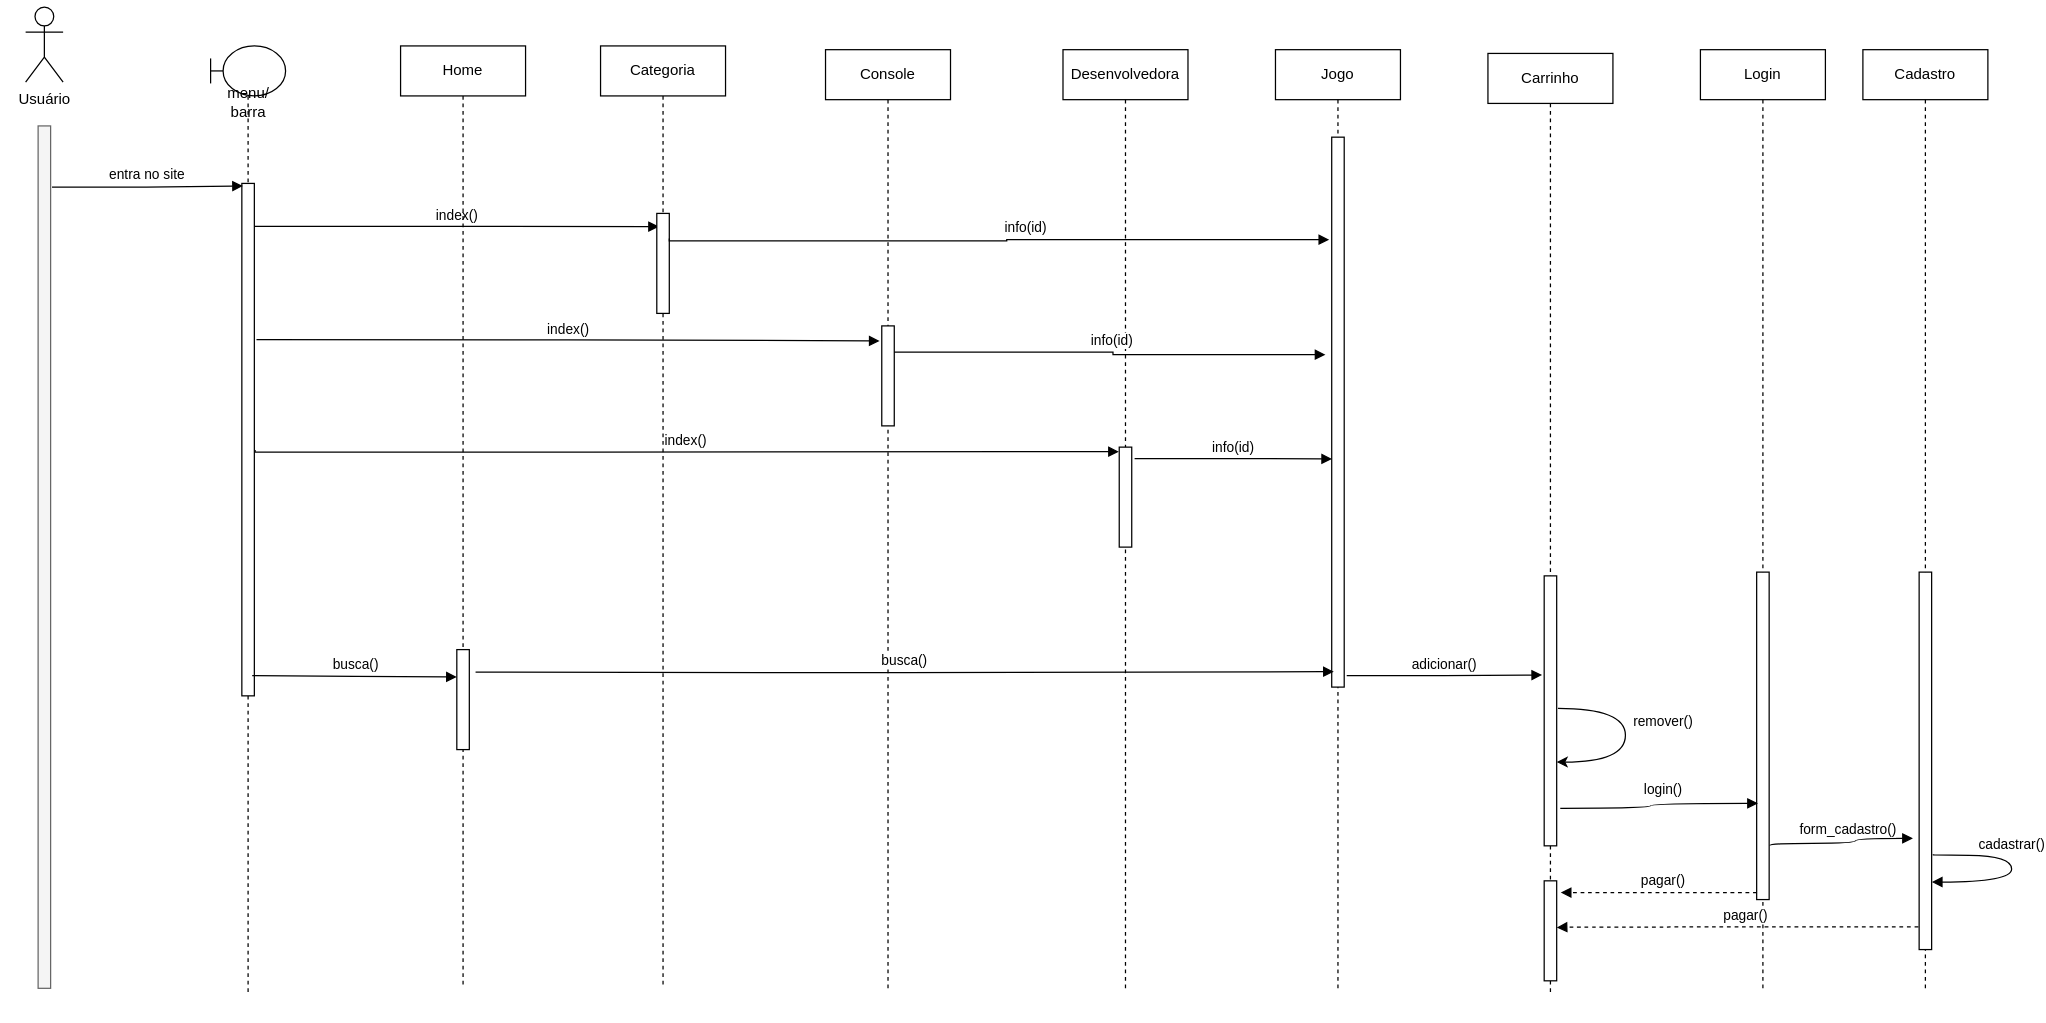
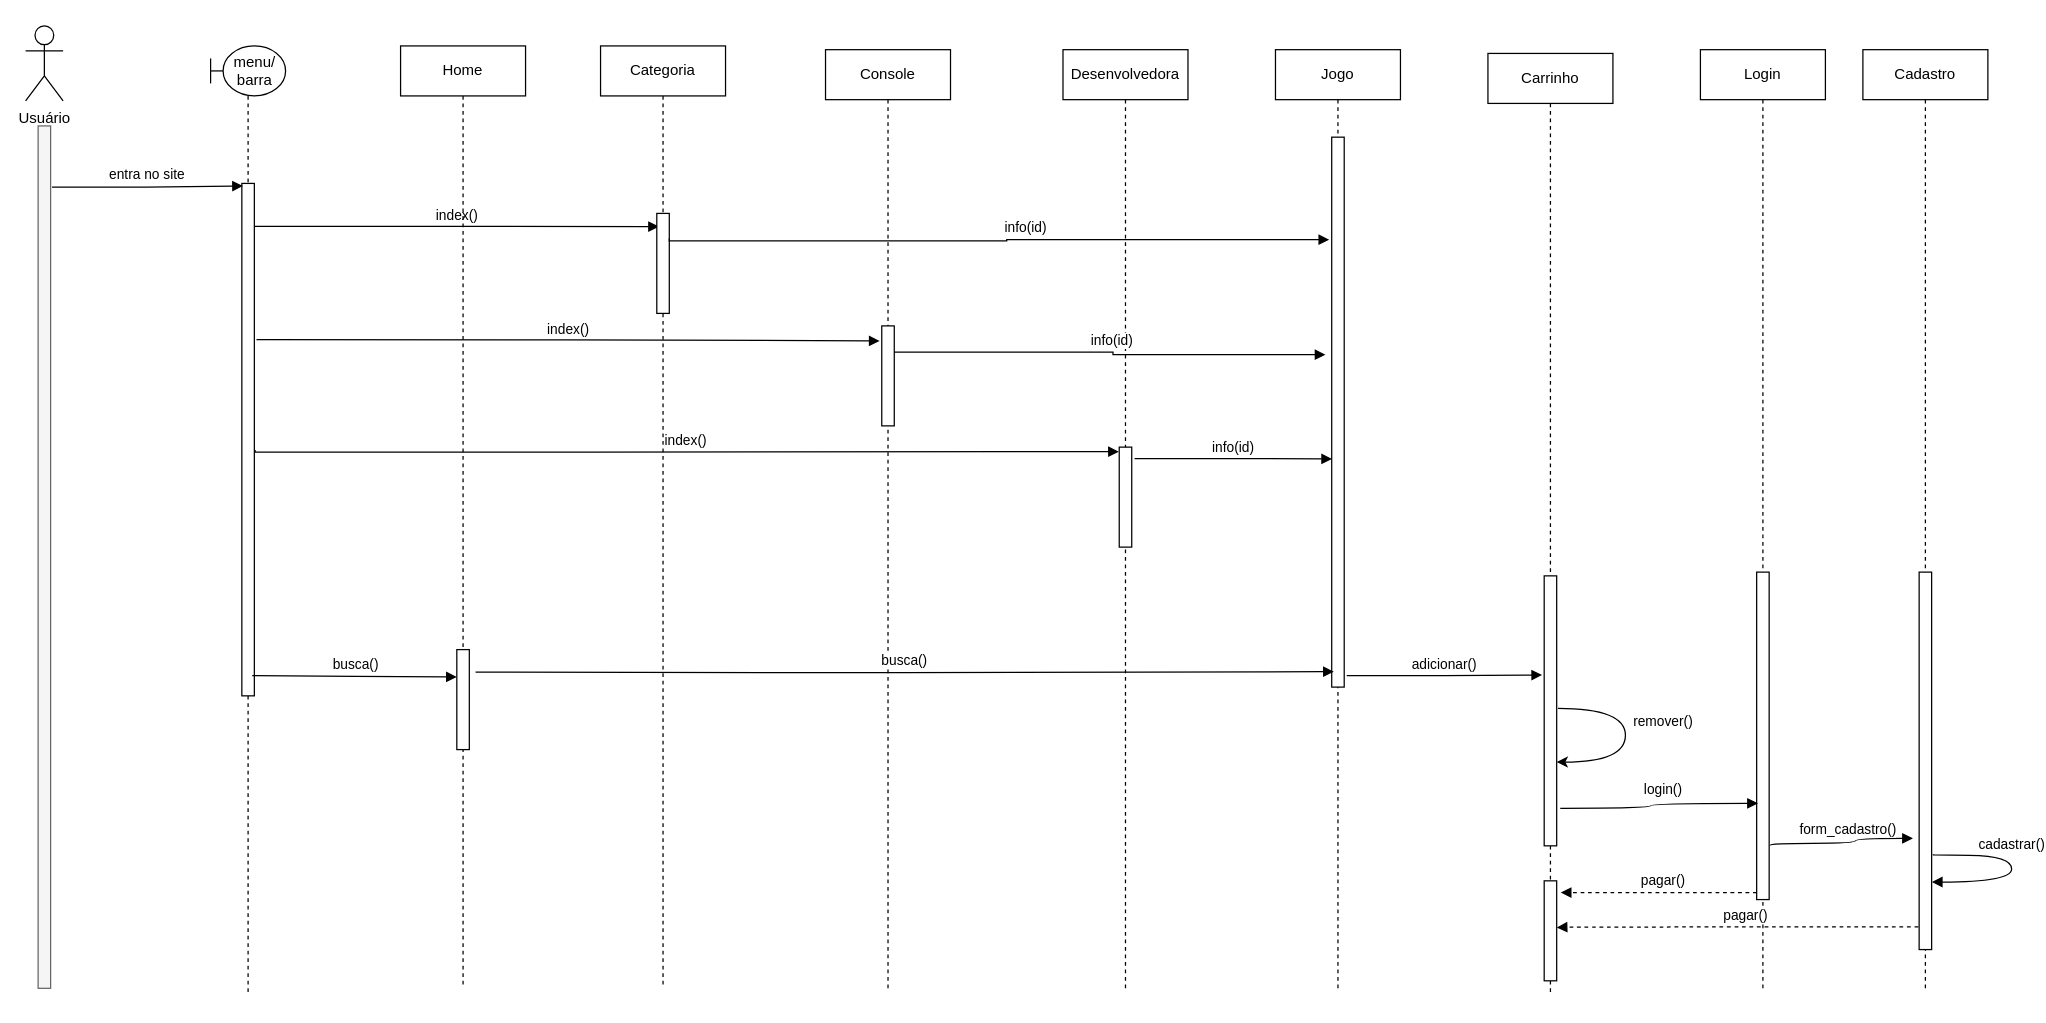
node "Usuário": moved (44, 44) -> (44, 63)
node "menu/ barra": moved (248, 102) -> (254, 71)
